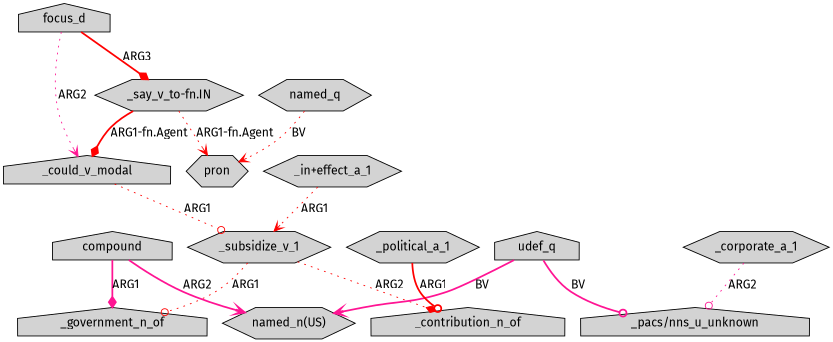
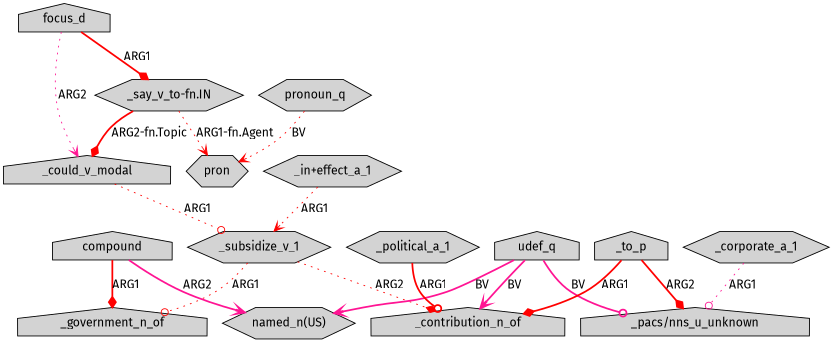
edge "focus_d" -> "_say_v_to-fn.IN": label "ARG3" -> "ARG1"
node "named_q": label "named_q" -> "pronoun_q"
edge "_say_v_to-fn.IN" -> "_could_v_modal": label "ARG1-fn.Agent" -> "ARG2-fn.Topic"
node "_to_p": added
edge "compound" -> "_government_n_of": color deeppink -> red
edge "udef_q" -> "_contribution_n_of": added, label "BV"
edge "_corporate_a_1" -> "_pacs/nns_u_unknown": label "ARG2" -> "ARG1"
